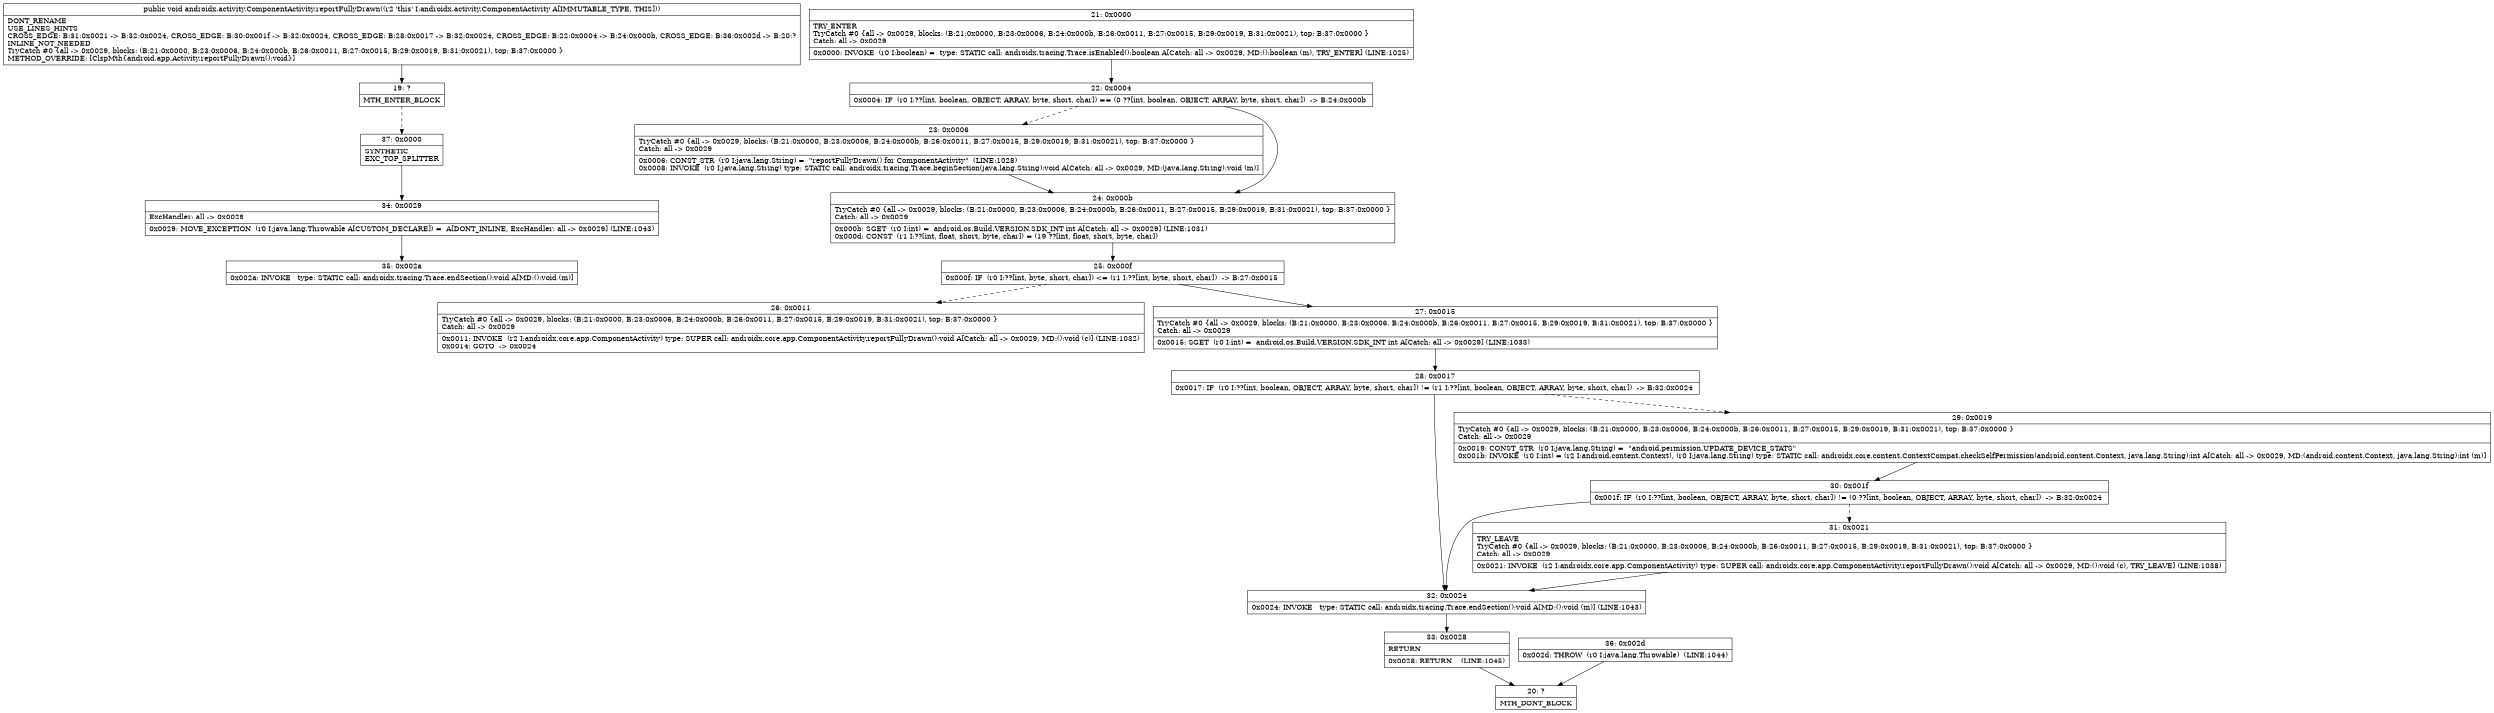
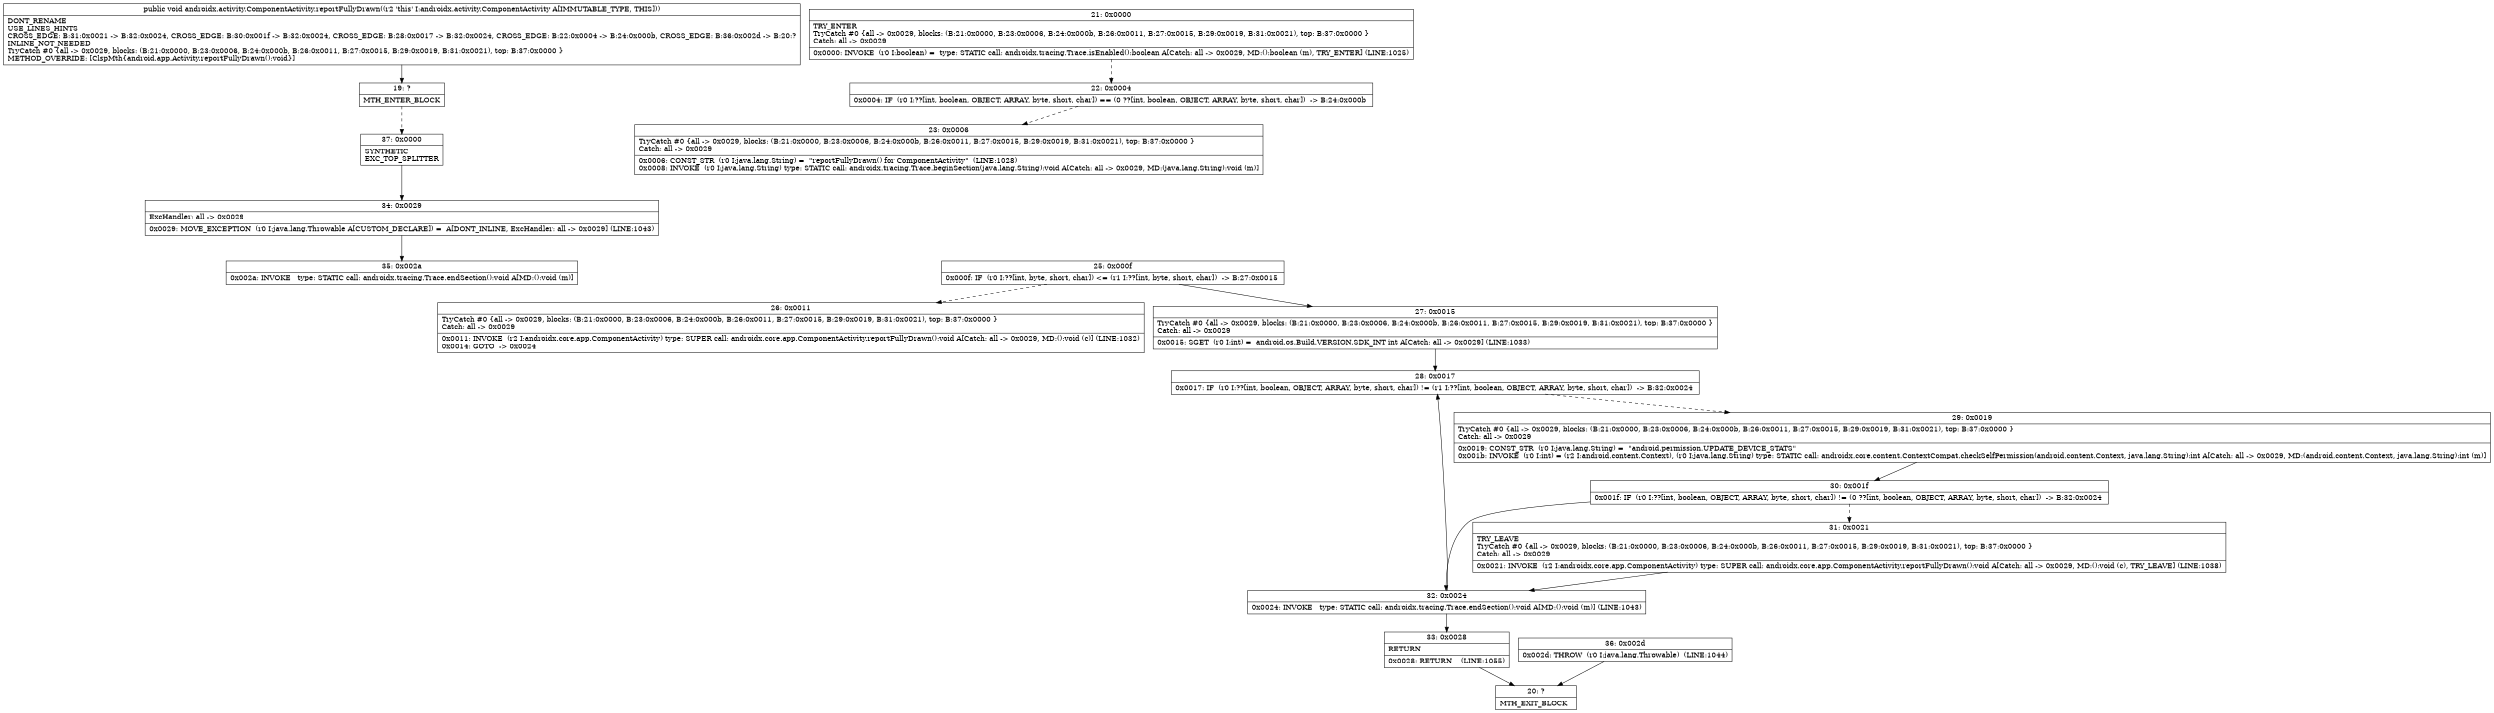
edge "21: 0x0000" -> "22: 0x0004": style solid -> dashed
node "24: 0x000b": removed
edge "28: 0x0017" -> "32: 0x0024": reversed
node "33: 0x0028": text "0x0028: RETURN    (LINE:1045)" -> "0x0028: RETURN    (LINE:1055)"
node "20: ?": text "MTH_DONT_BLOCK" -> "MTH_EXIT_BLOCK"
